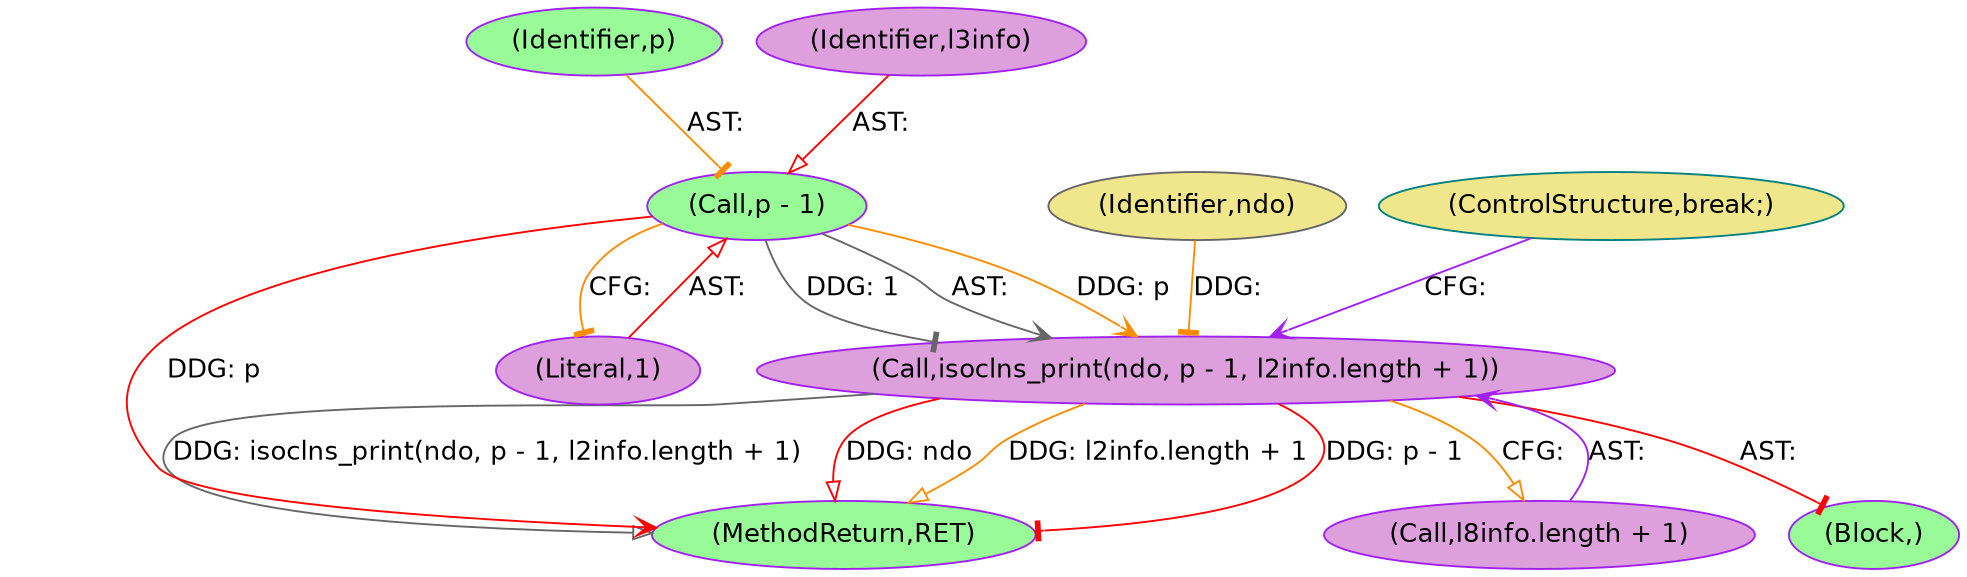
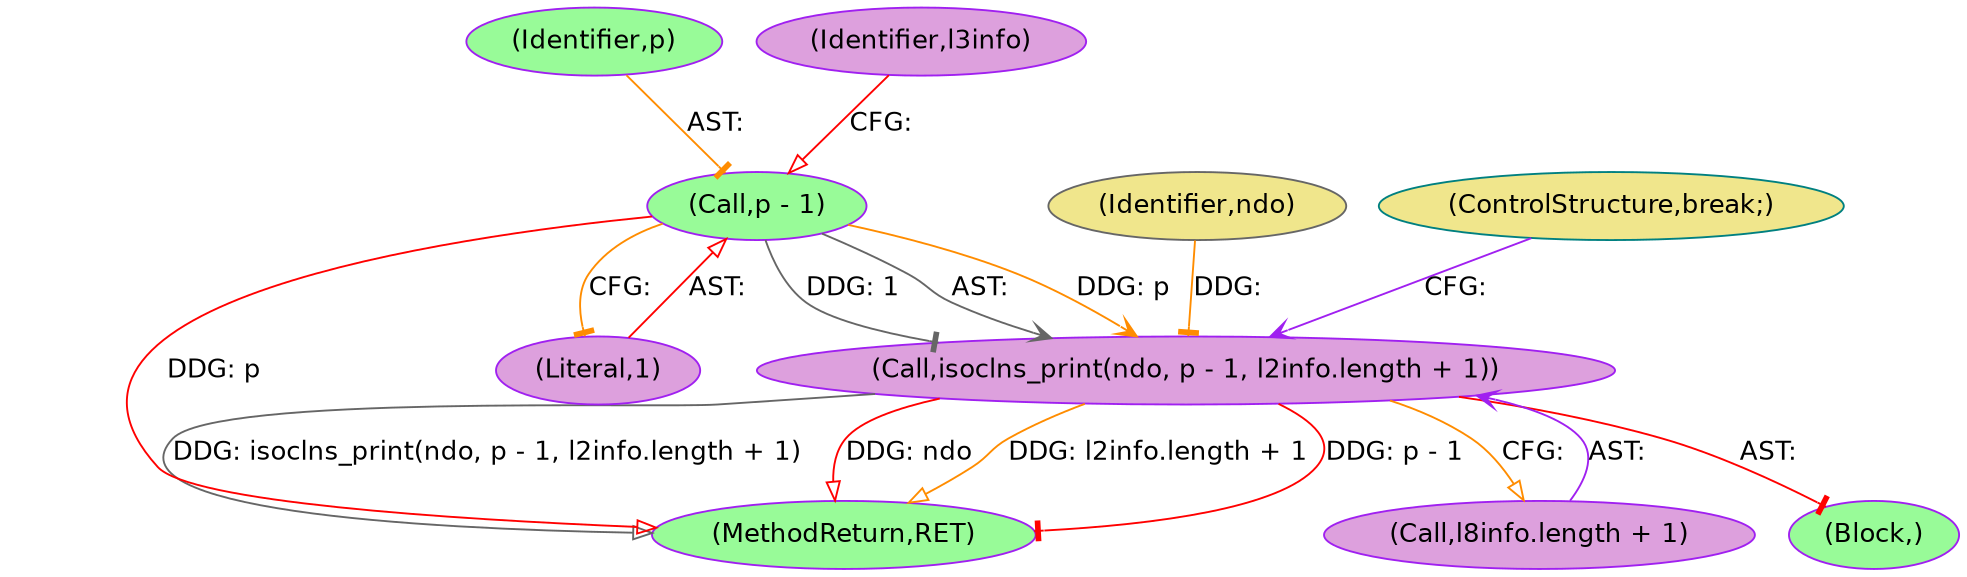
edge "(Identifier,l3info)" -> "(Call,p - 1)": label "AST: " -> "CFG: "
edge "(Call,p - 1)" -> "(MethodReturn,RET)": arrowhead vee -> onormal
